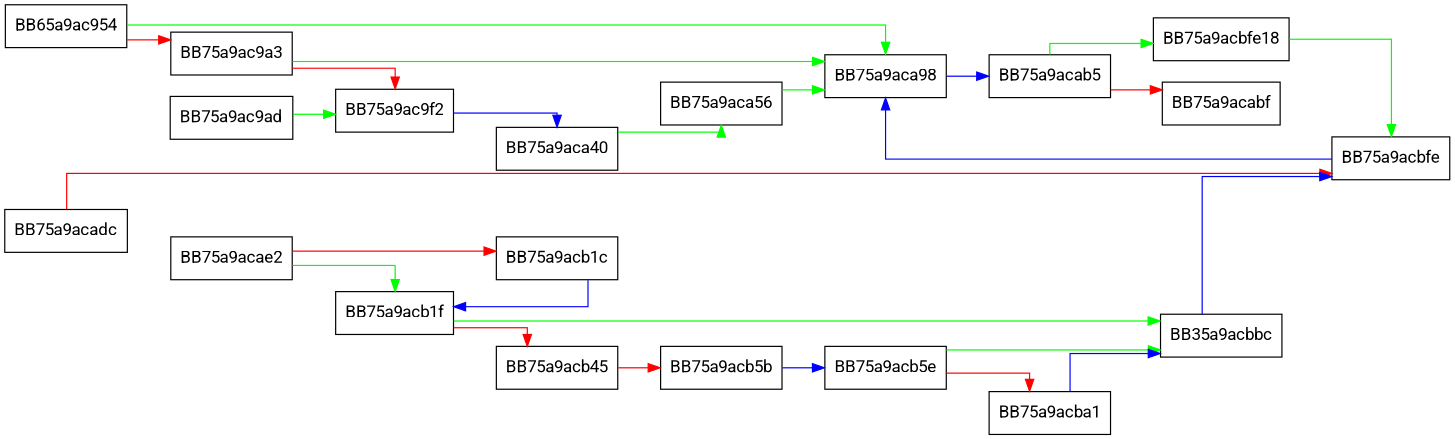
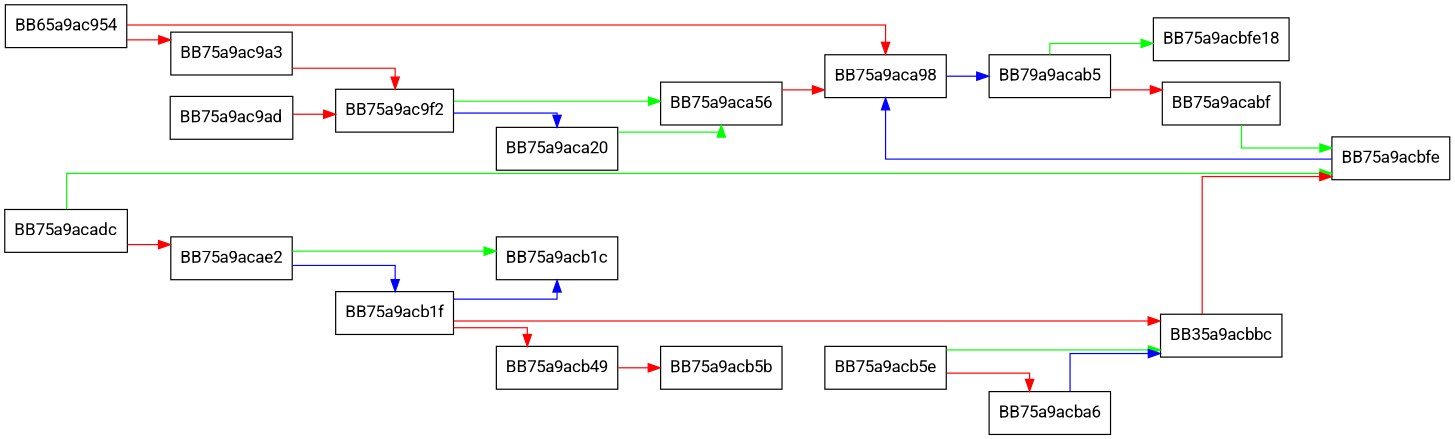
edge "BB65a9ac954" -> "BB75a9aca98": color green -> red
edge "BB75a9acbfe18" -> "BB75a9acbfe": now "BB75a9acabf" -> "BB75a9acbfe"
edge "BB75a9ac9a3" -> "BB75a9aca98": removed
node "BB75a9acab5": label "BB75a9acab5" -> "BB79a9acab5"
edge "BB75a9aca56" -> "BB75a9aca98": color green -> red
edge "BB75a9ac9f2" -> "BB75a9aca56": added
edge "BB75a9ac9ad" -> "BB75a9ac9f2": color green -> red
node "BB75a9aca40": label "BB75a9aca40" -> "BB75a9aca20"
edge "BB75a9acadc" -> "BB75a9acbfe": color red -> green
edge "BB35a9acbbc" -> "BB75a9acbfe": color blue -> red
edge "BB75a9acadc" -> "BB75a9acae2": added
edge "BB75a9acae2" -> "BB75a9acb1c": color red -> green
edge "BB75a9acae2" -> "BB75a9acb1f": color green -> blue
edge "BB75a9acb1c" -> "BB75a9acb1f": reversed
edge "BB75a9acb1f" -> "BB35a9acbbc": color green -> red
node "BB75a9acb45": label "BB75a9acb45" -> "BB75a9acb49"
edge "BB75a9acb5b" -> "BB75a9acb5e": removed
node "BB75a9acba1": label "BB75a9acba1" -> "BB75a9acba6"
